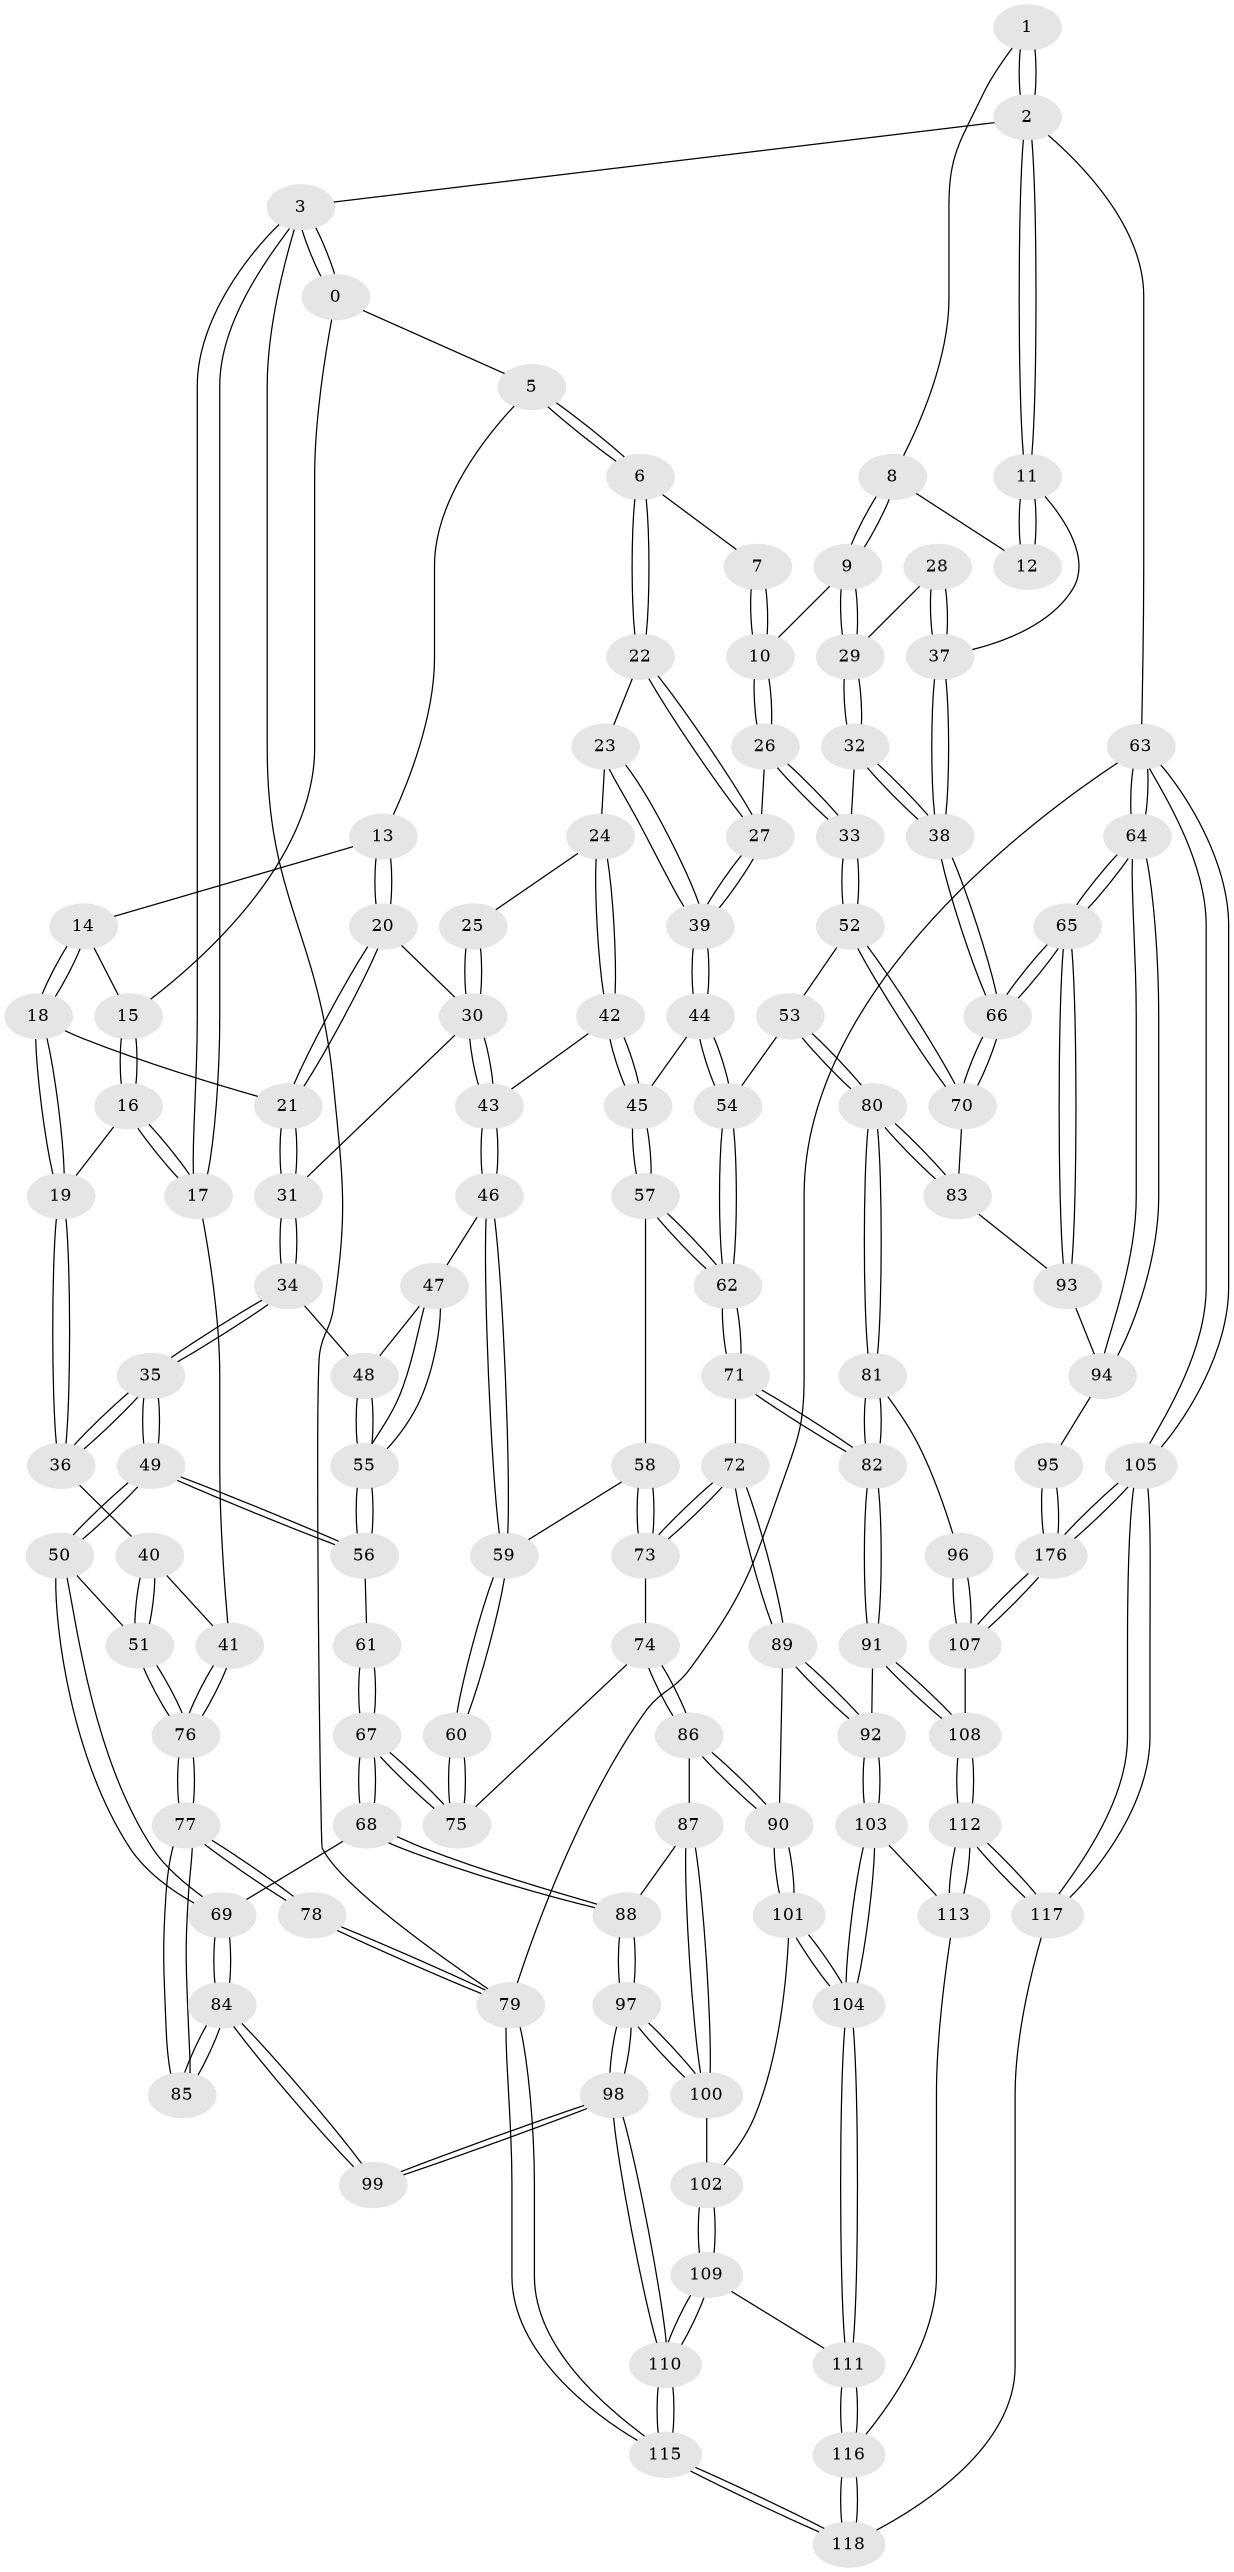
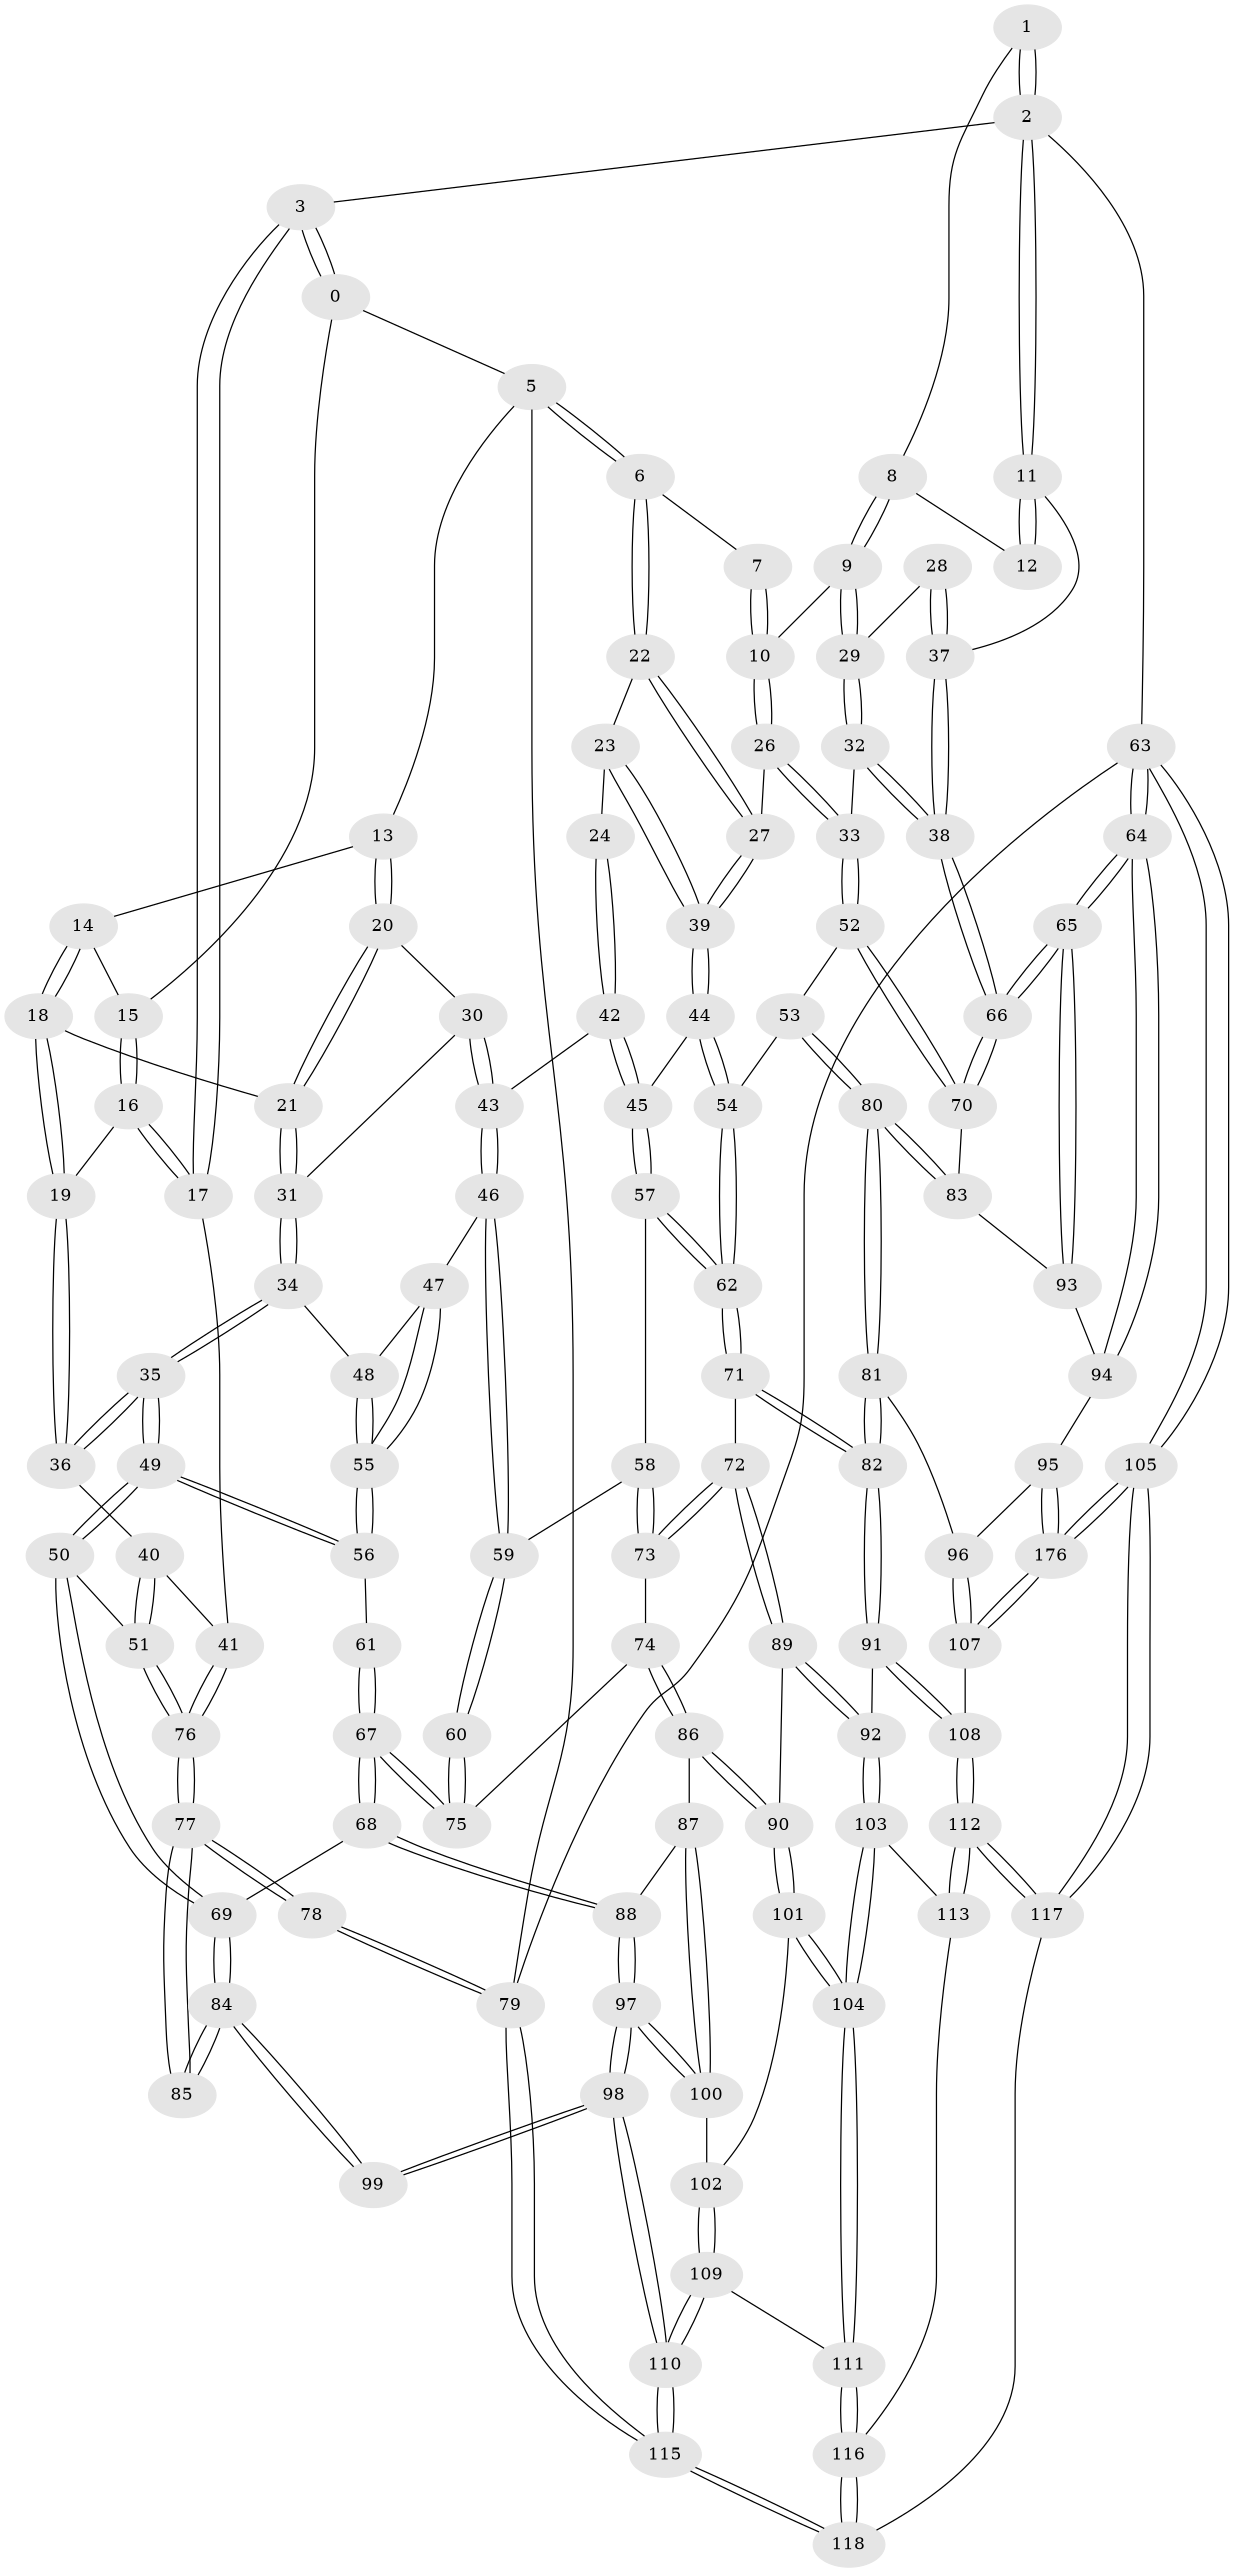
node "25": removed
edge "3" -- "79": now "5" -- "79"
edge "95" -- "96": added
